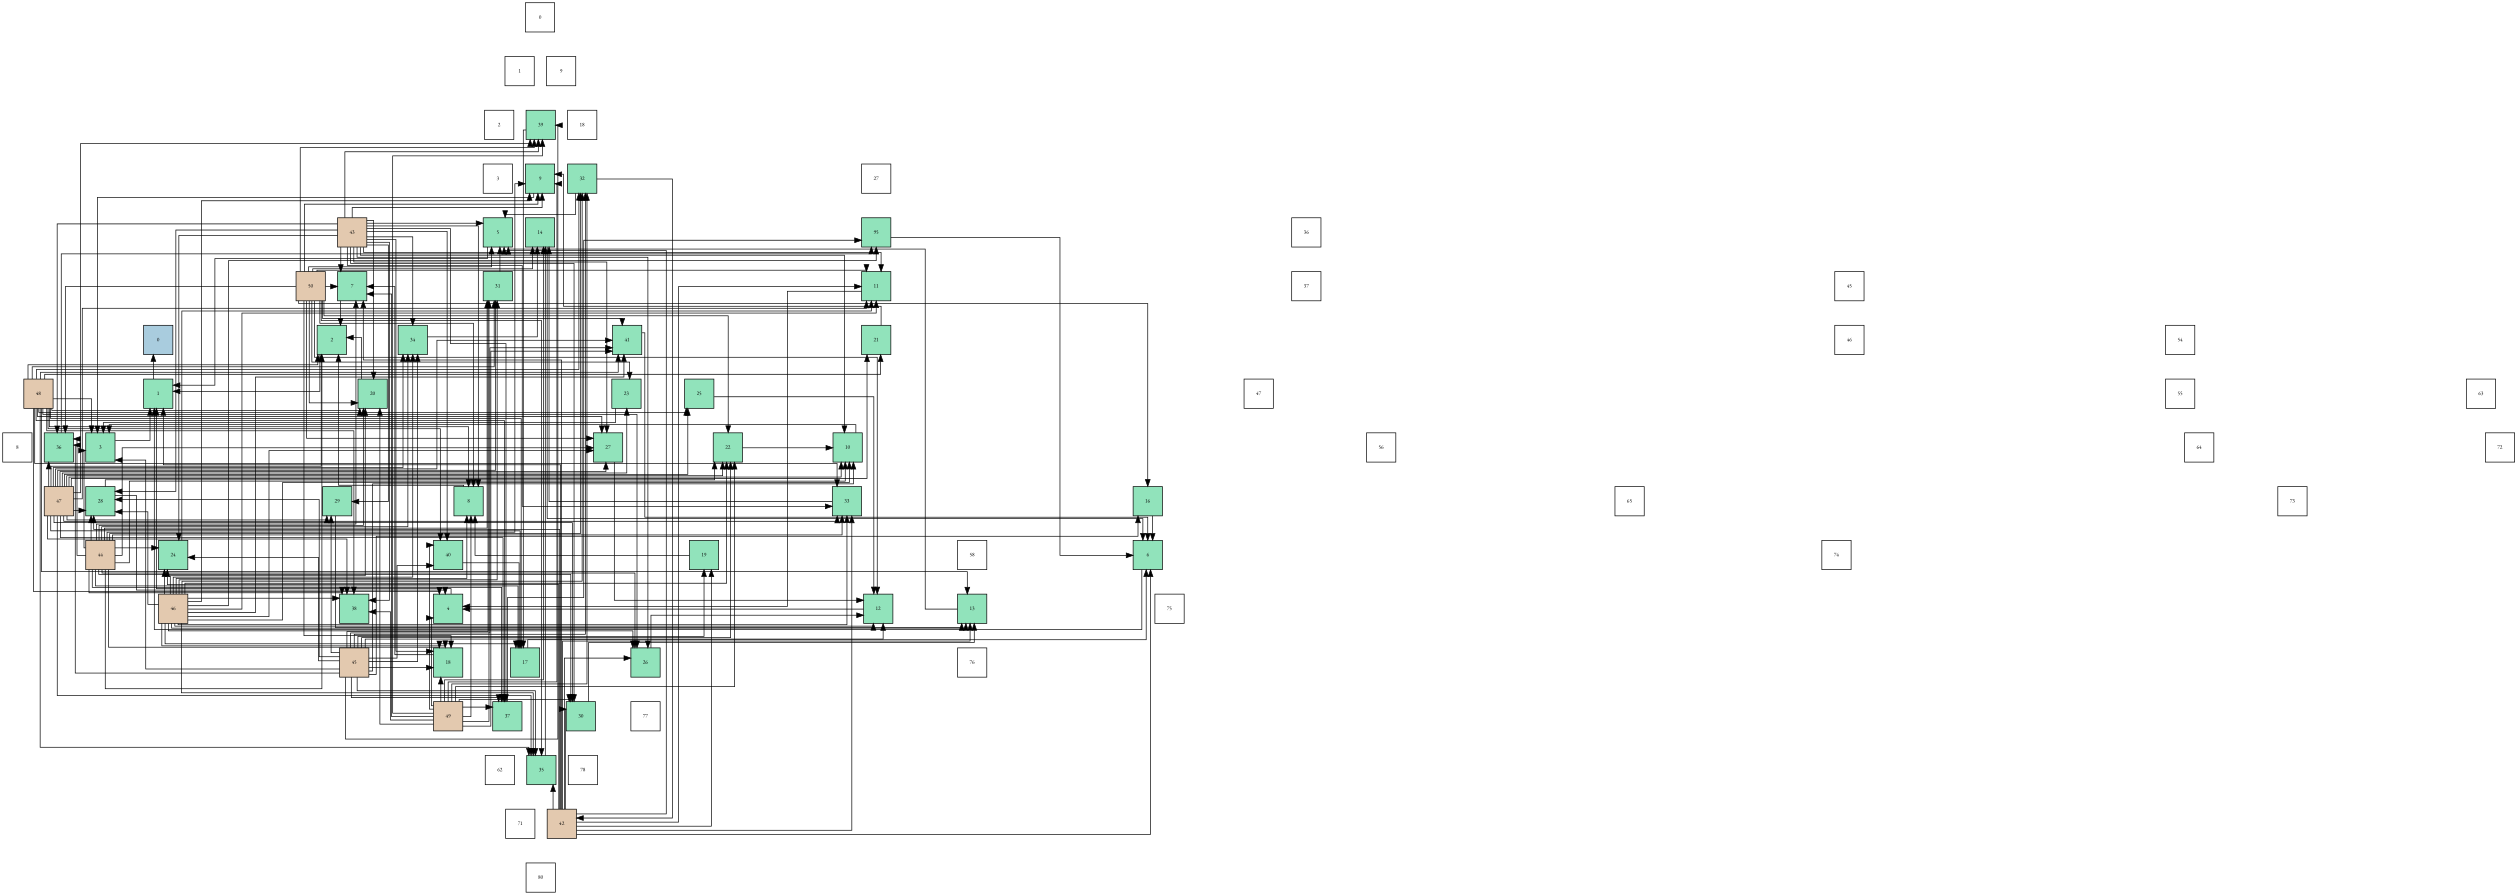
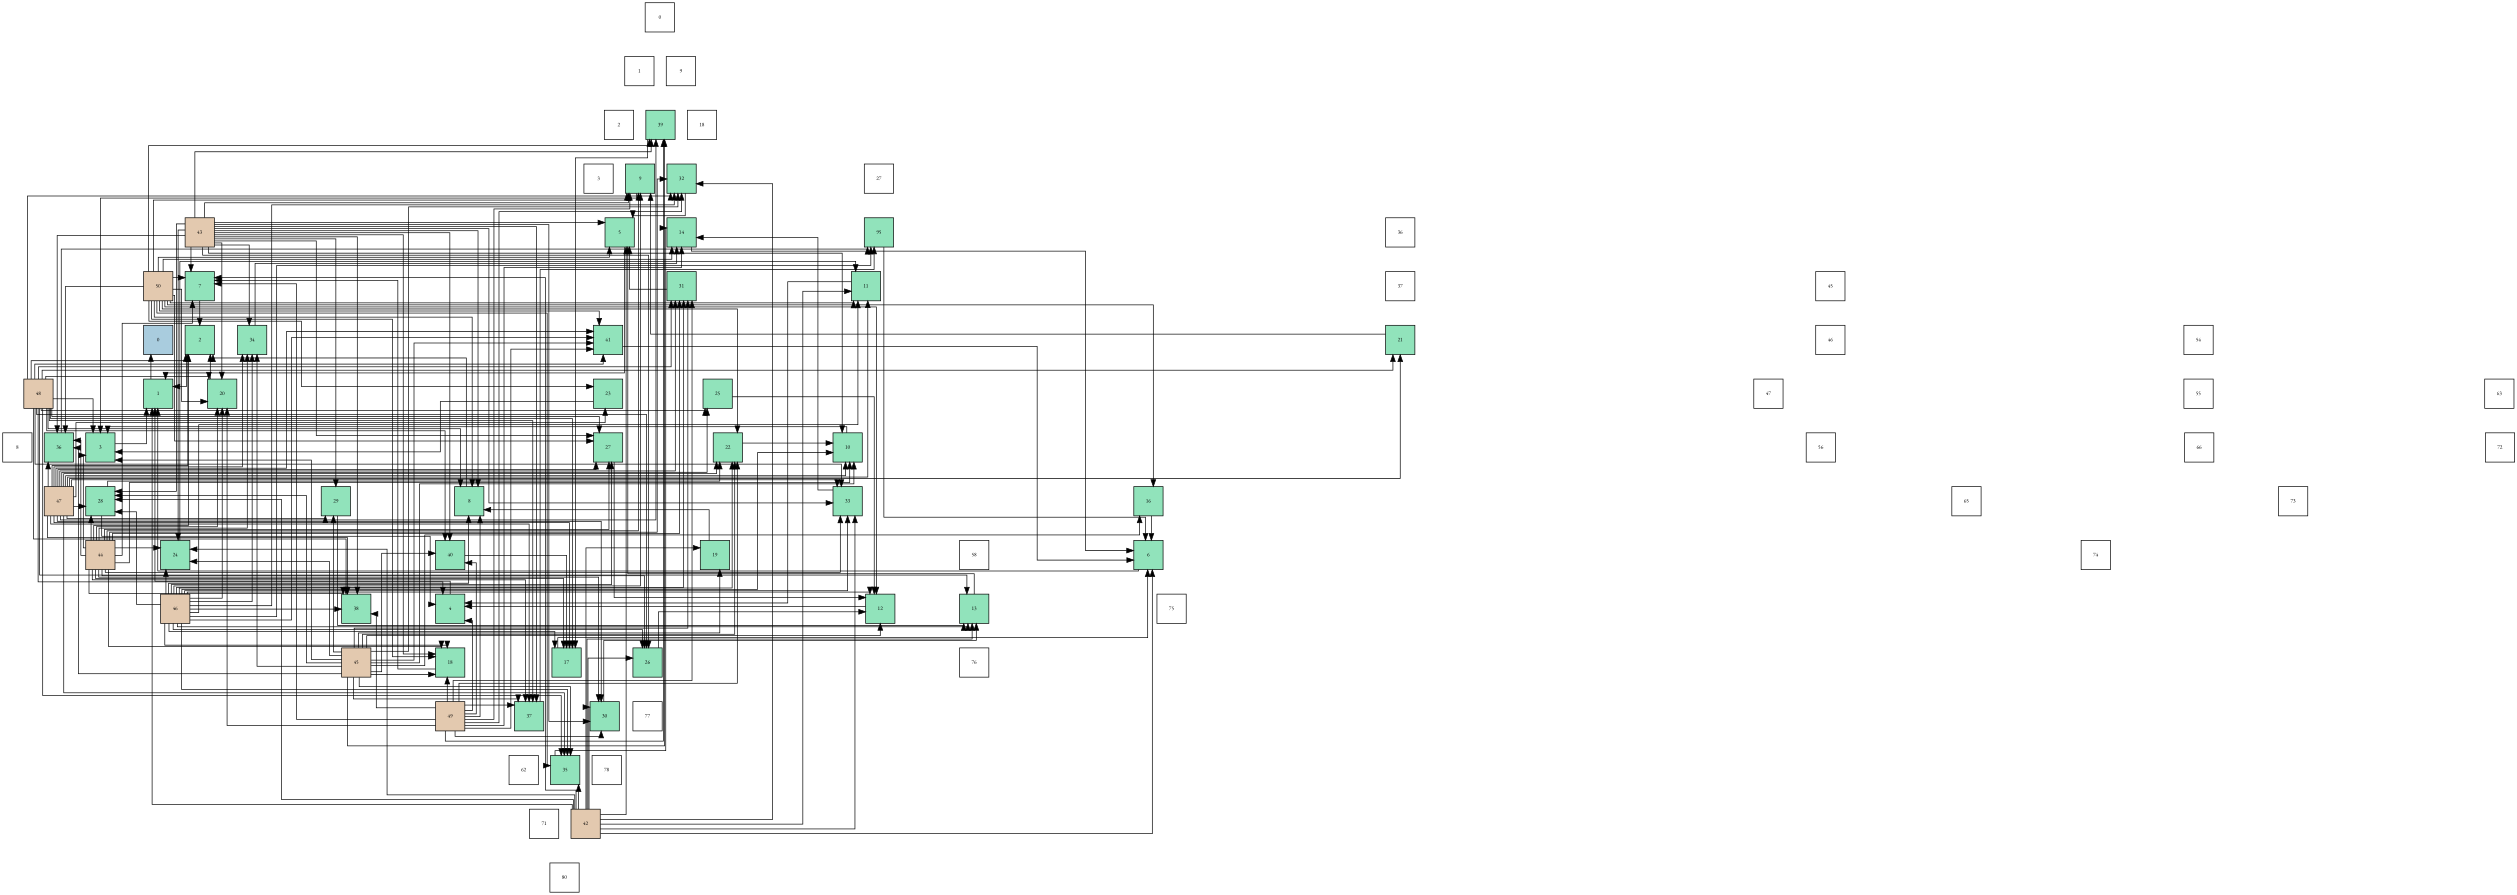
edge "43" -> "11": removed
node "64": label "64" -> "66"
edge "32" -> "42": reversed
